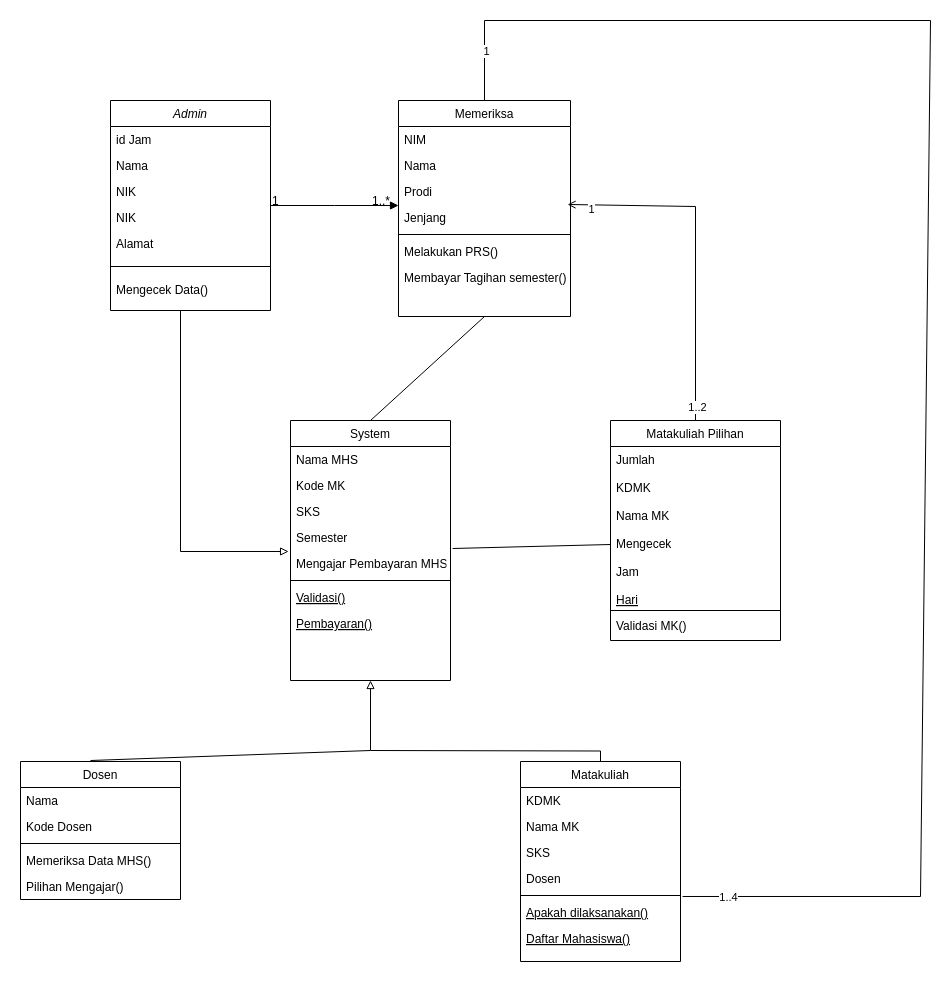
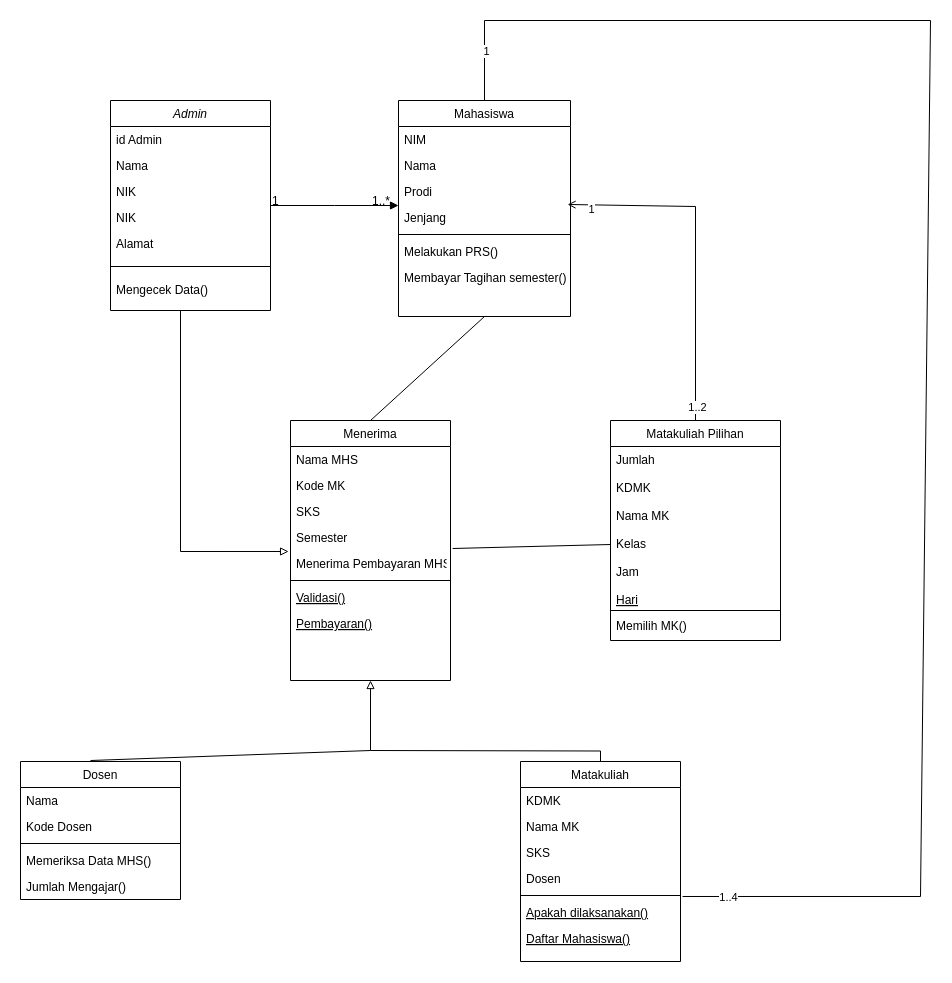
node "Memeriksa": label "Memeriksa" -> "Mahasiswa"
node "id Jam": label "id Jam" -> "id Admin"
node "System": label "System" -> "Menerima"
node "Mengecek": label "Mengecek" -> "Kelas"
node "Mengajar Pembayaran MHS": label "Mengajar Pembayaran MHS" -> "Menerima Pembayaran MHS"
node "Validasi MK()": label "Validasi MK()" -> "Memilih MK()"
node "Pilihan Mengajar()": label "Pilihan Mengajar()" -> "Jumlah Mengajar()"
